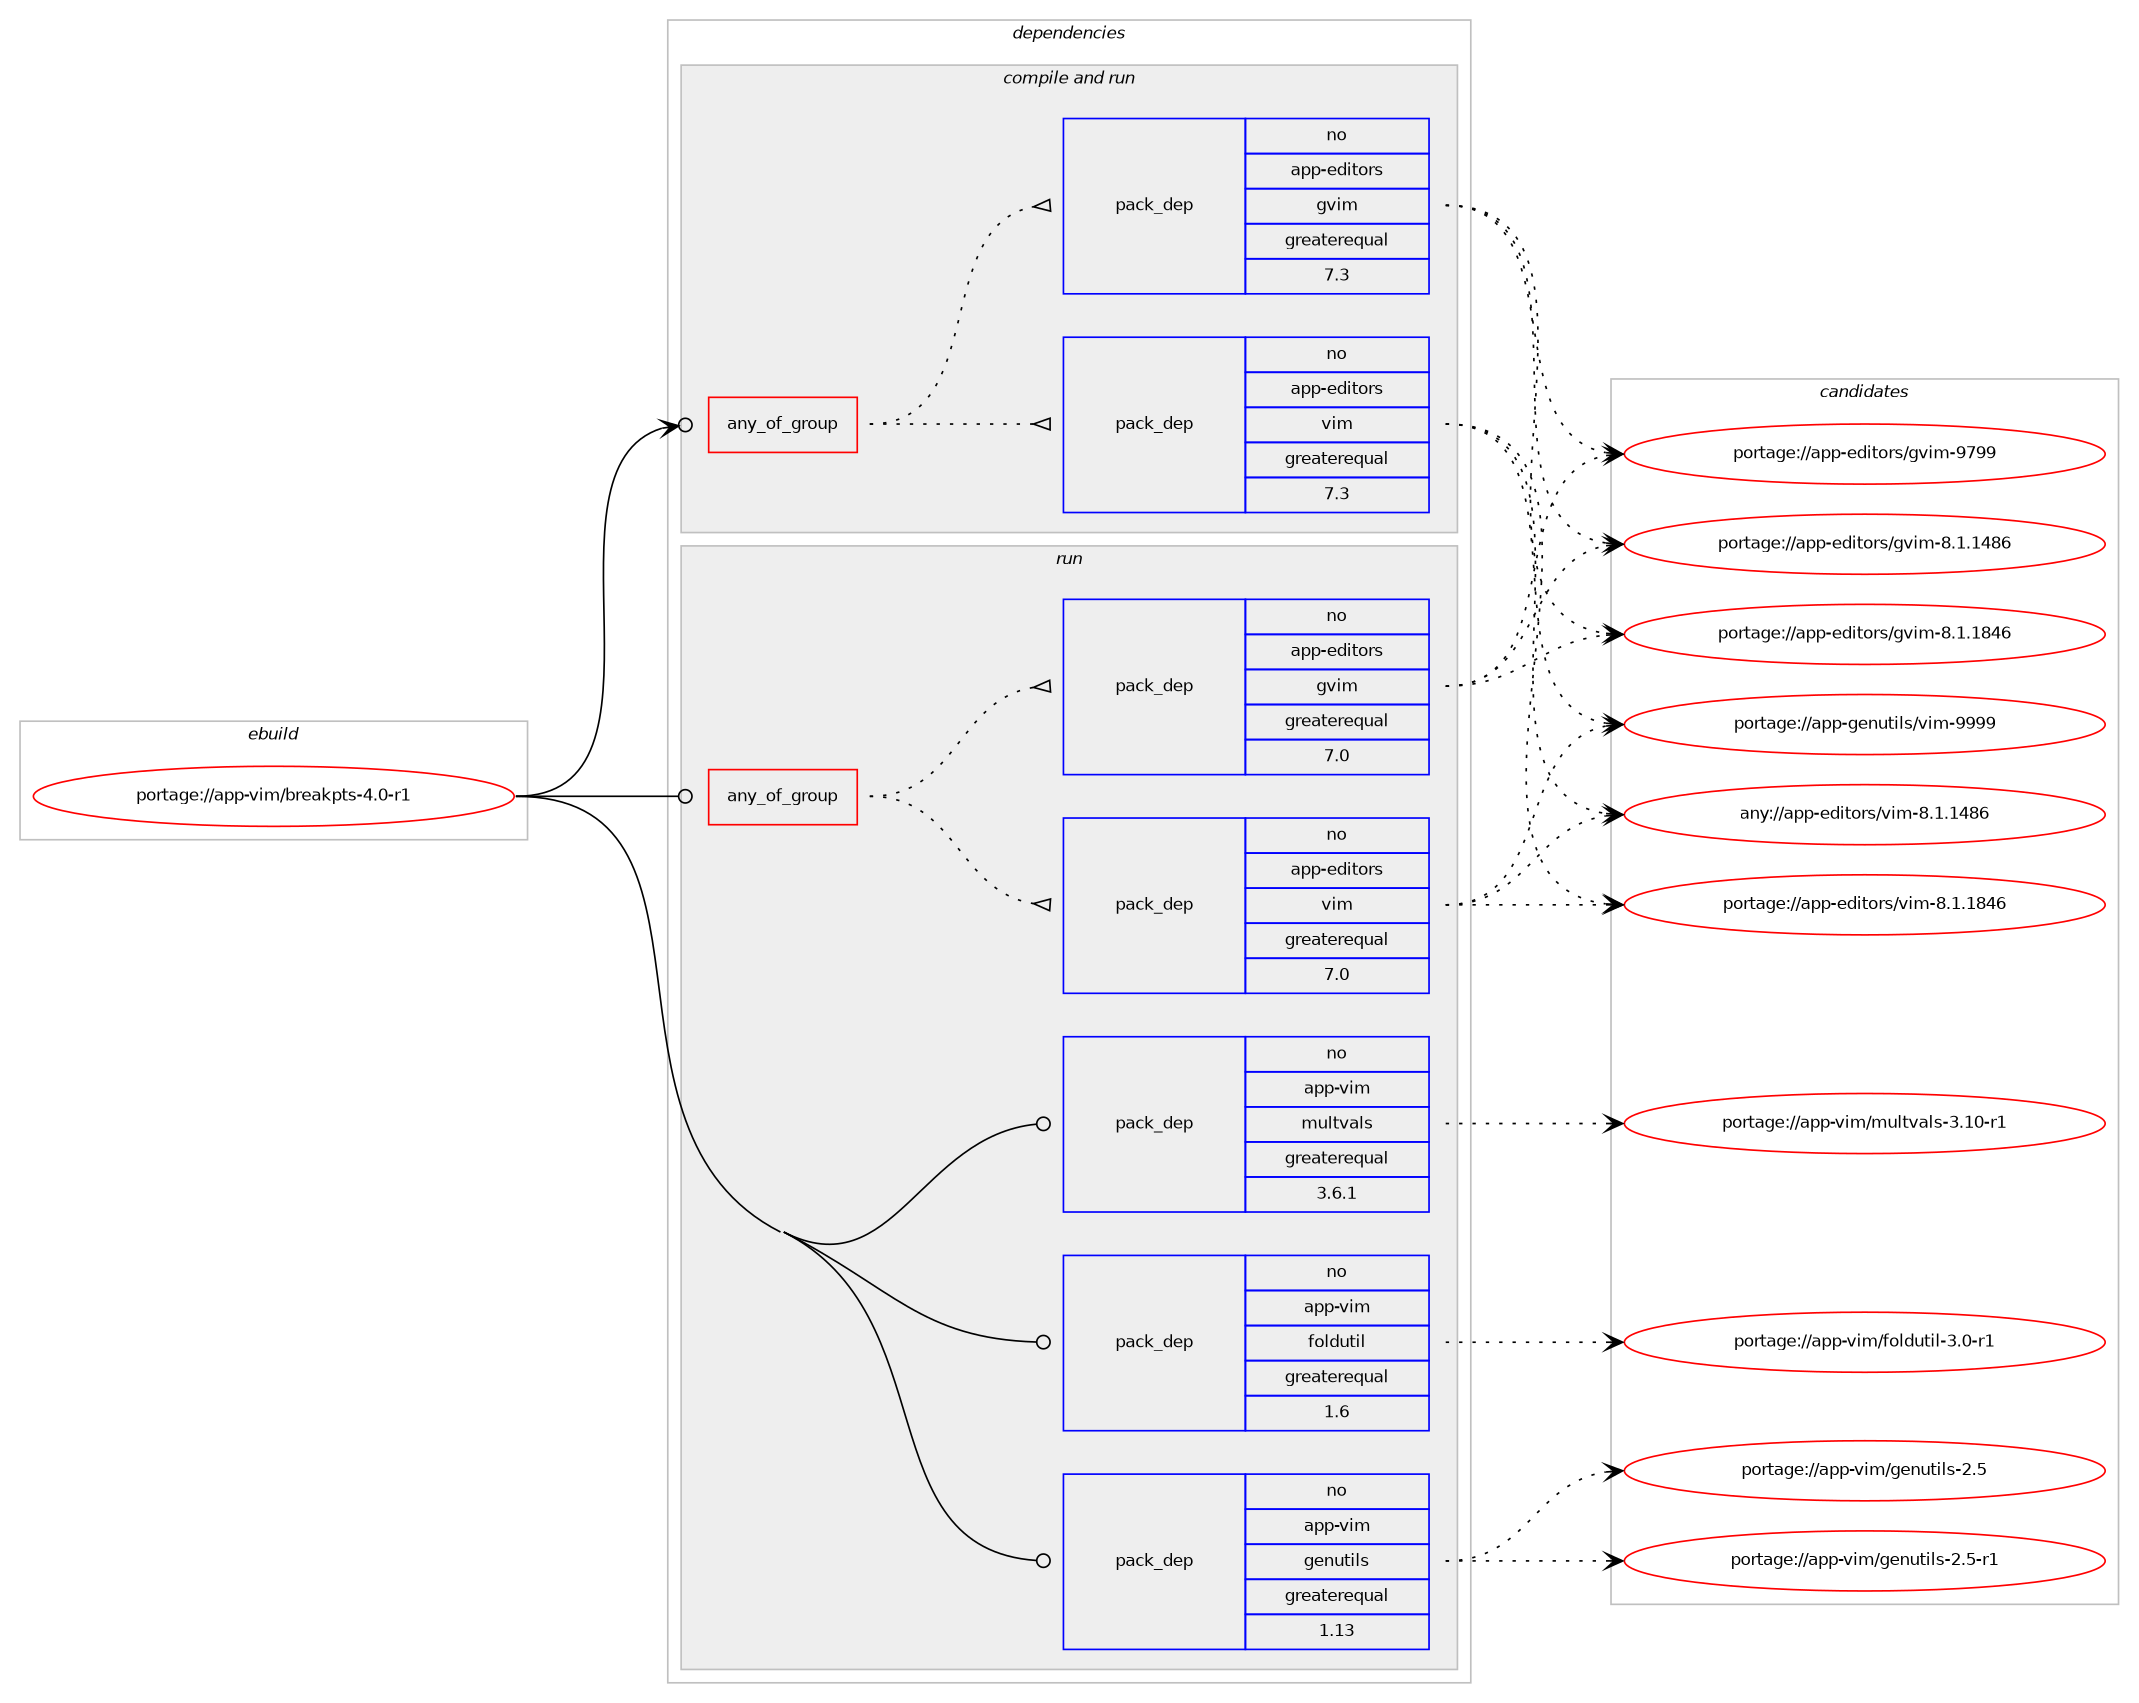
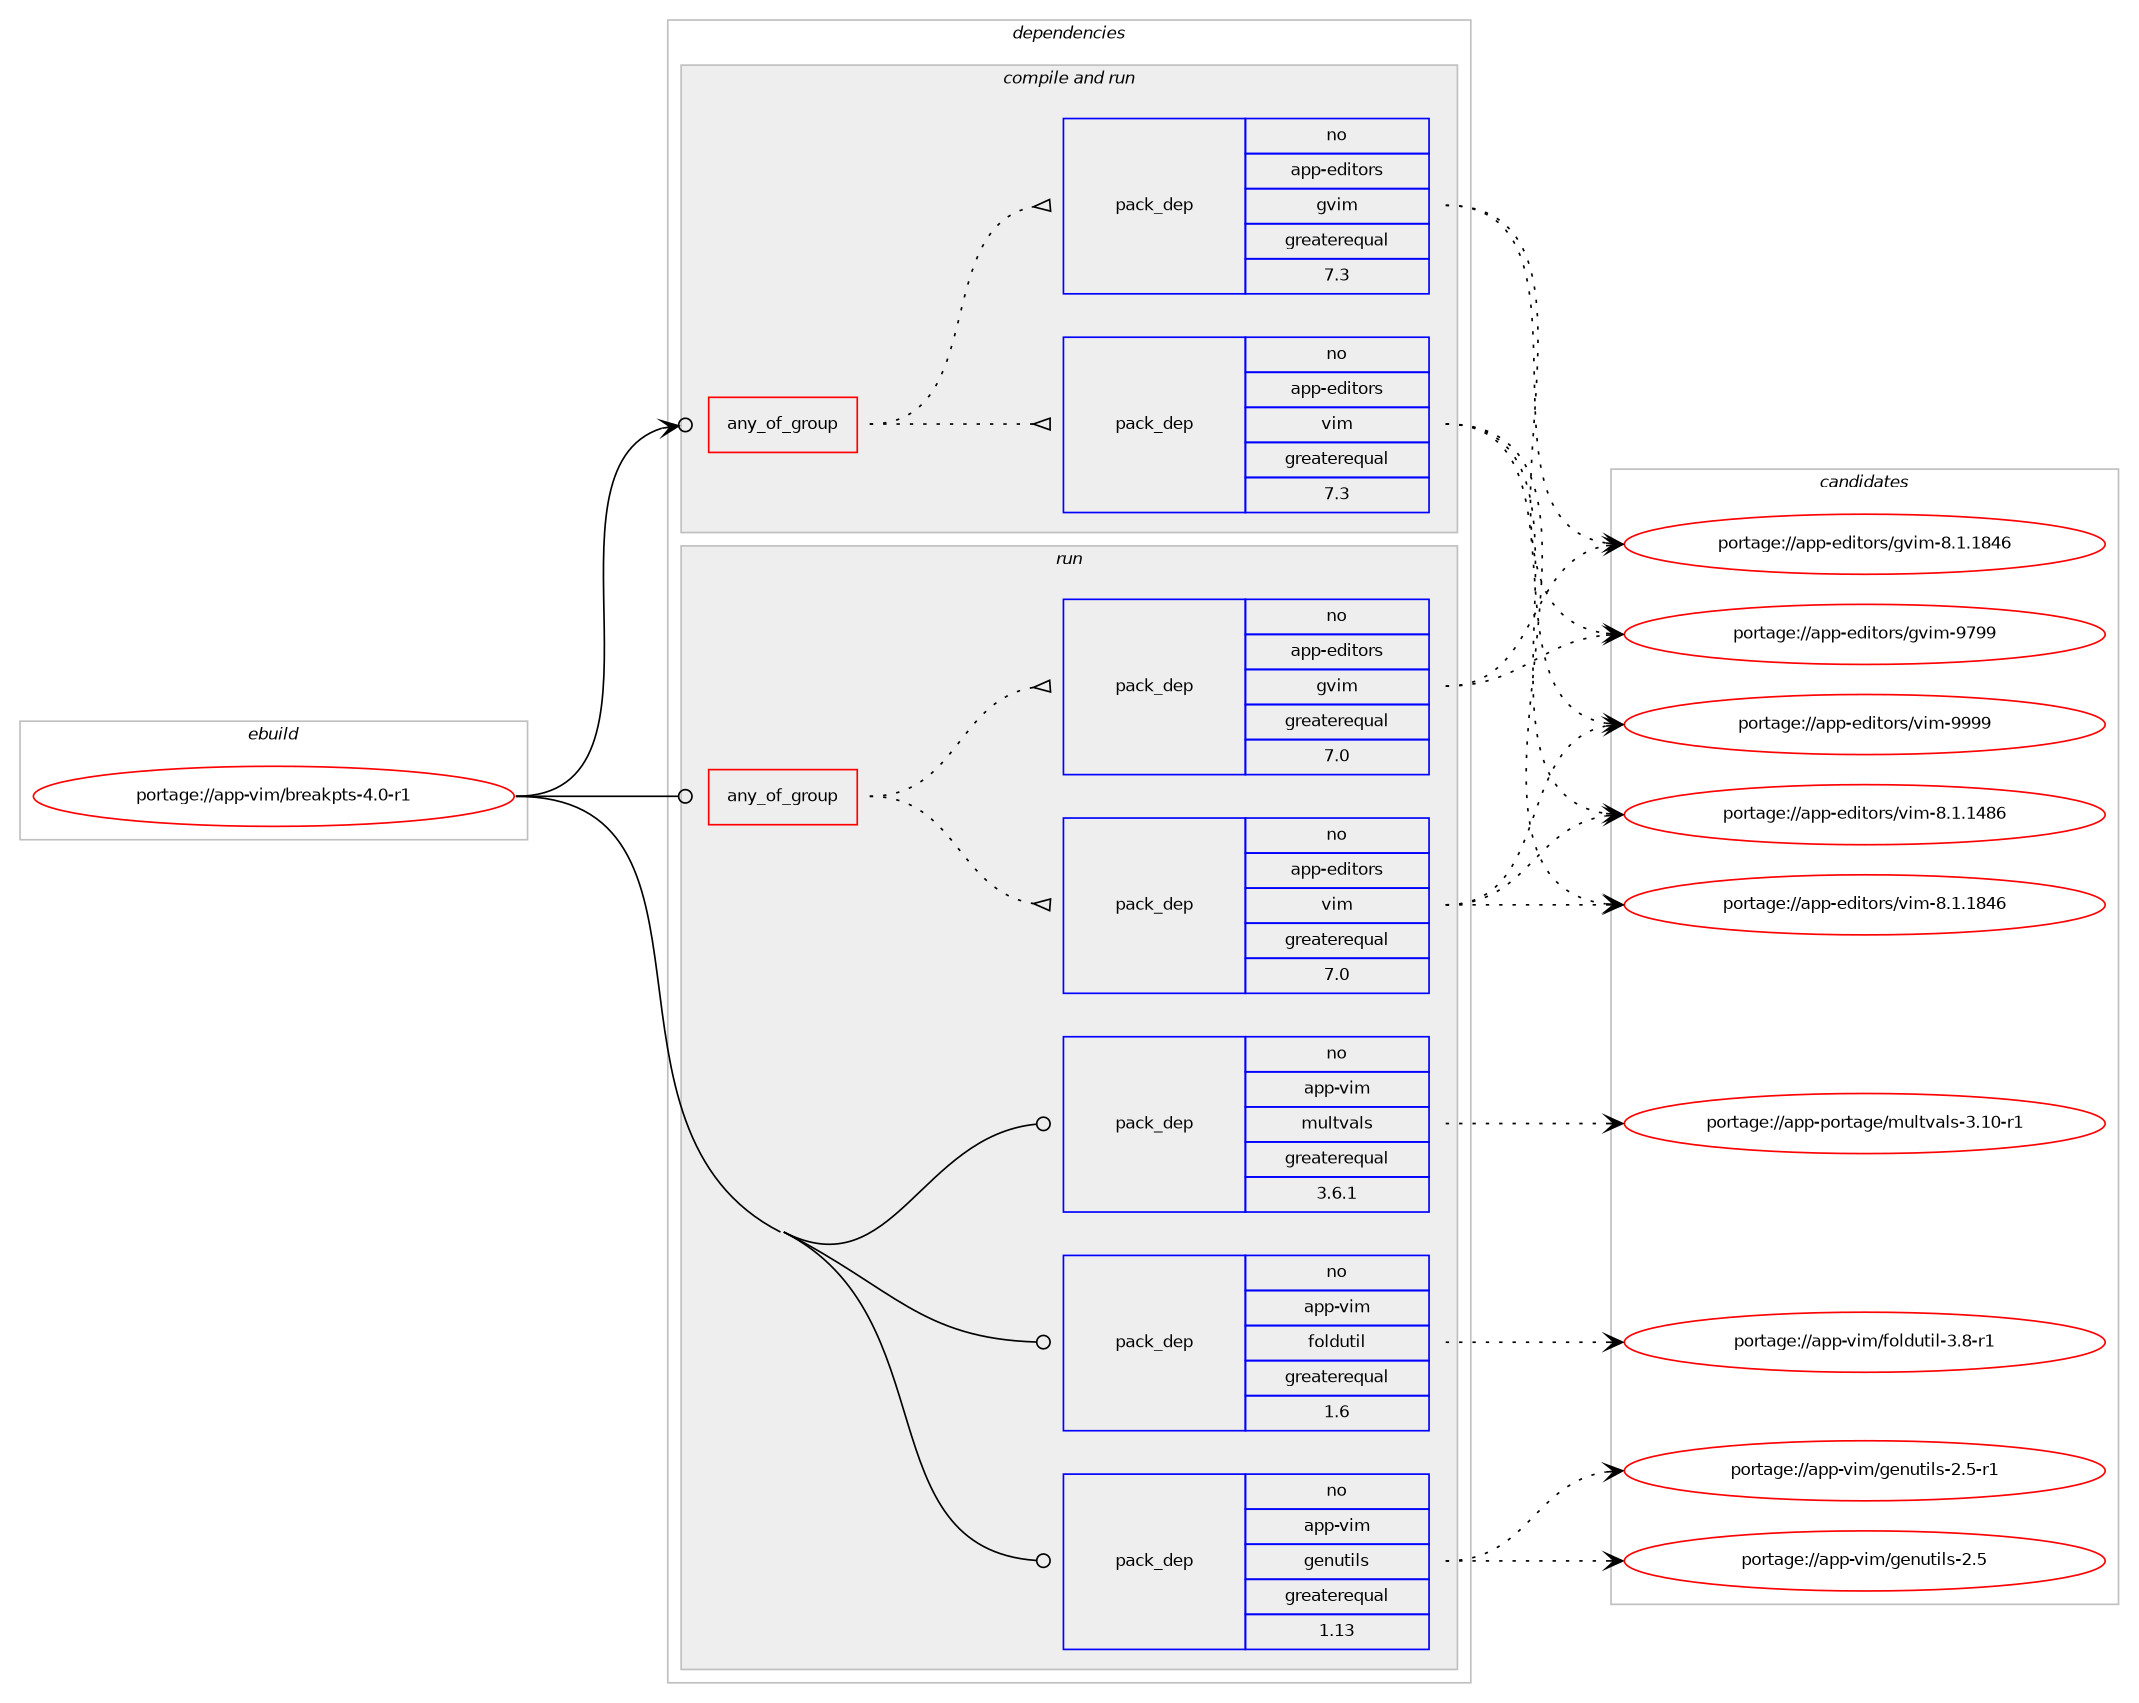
node "portage://app-editors/gvim-8.1.1486": removed
node "portage://app-genutils/vim-9999": label "portage://app-genutils/vim-9999" -> "portage://app-editors/vim-9999"
node "any://app-editors/vim-8.1.1486": label "any://app-editors/vim-8.1.1486" -> "portage://app-editors/vim-8.1.1486"
node "portage://app-vim/multvals-3.10-r1": label "portage://app-vim/multvals-3.10-r1" -> "portage://app-portage/multvals-3.10-r1"
node "portage://app-vim/foldutil-3.0-r1": label "portage://app-vim/foldutil-3.0-r1" -> "portage://app-vim/foldutil-3.8-r1"
